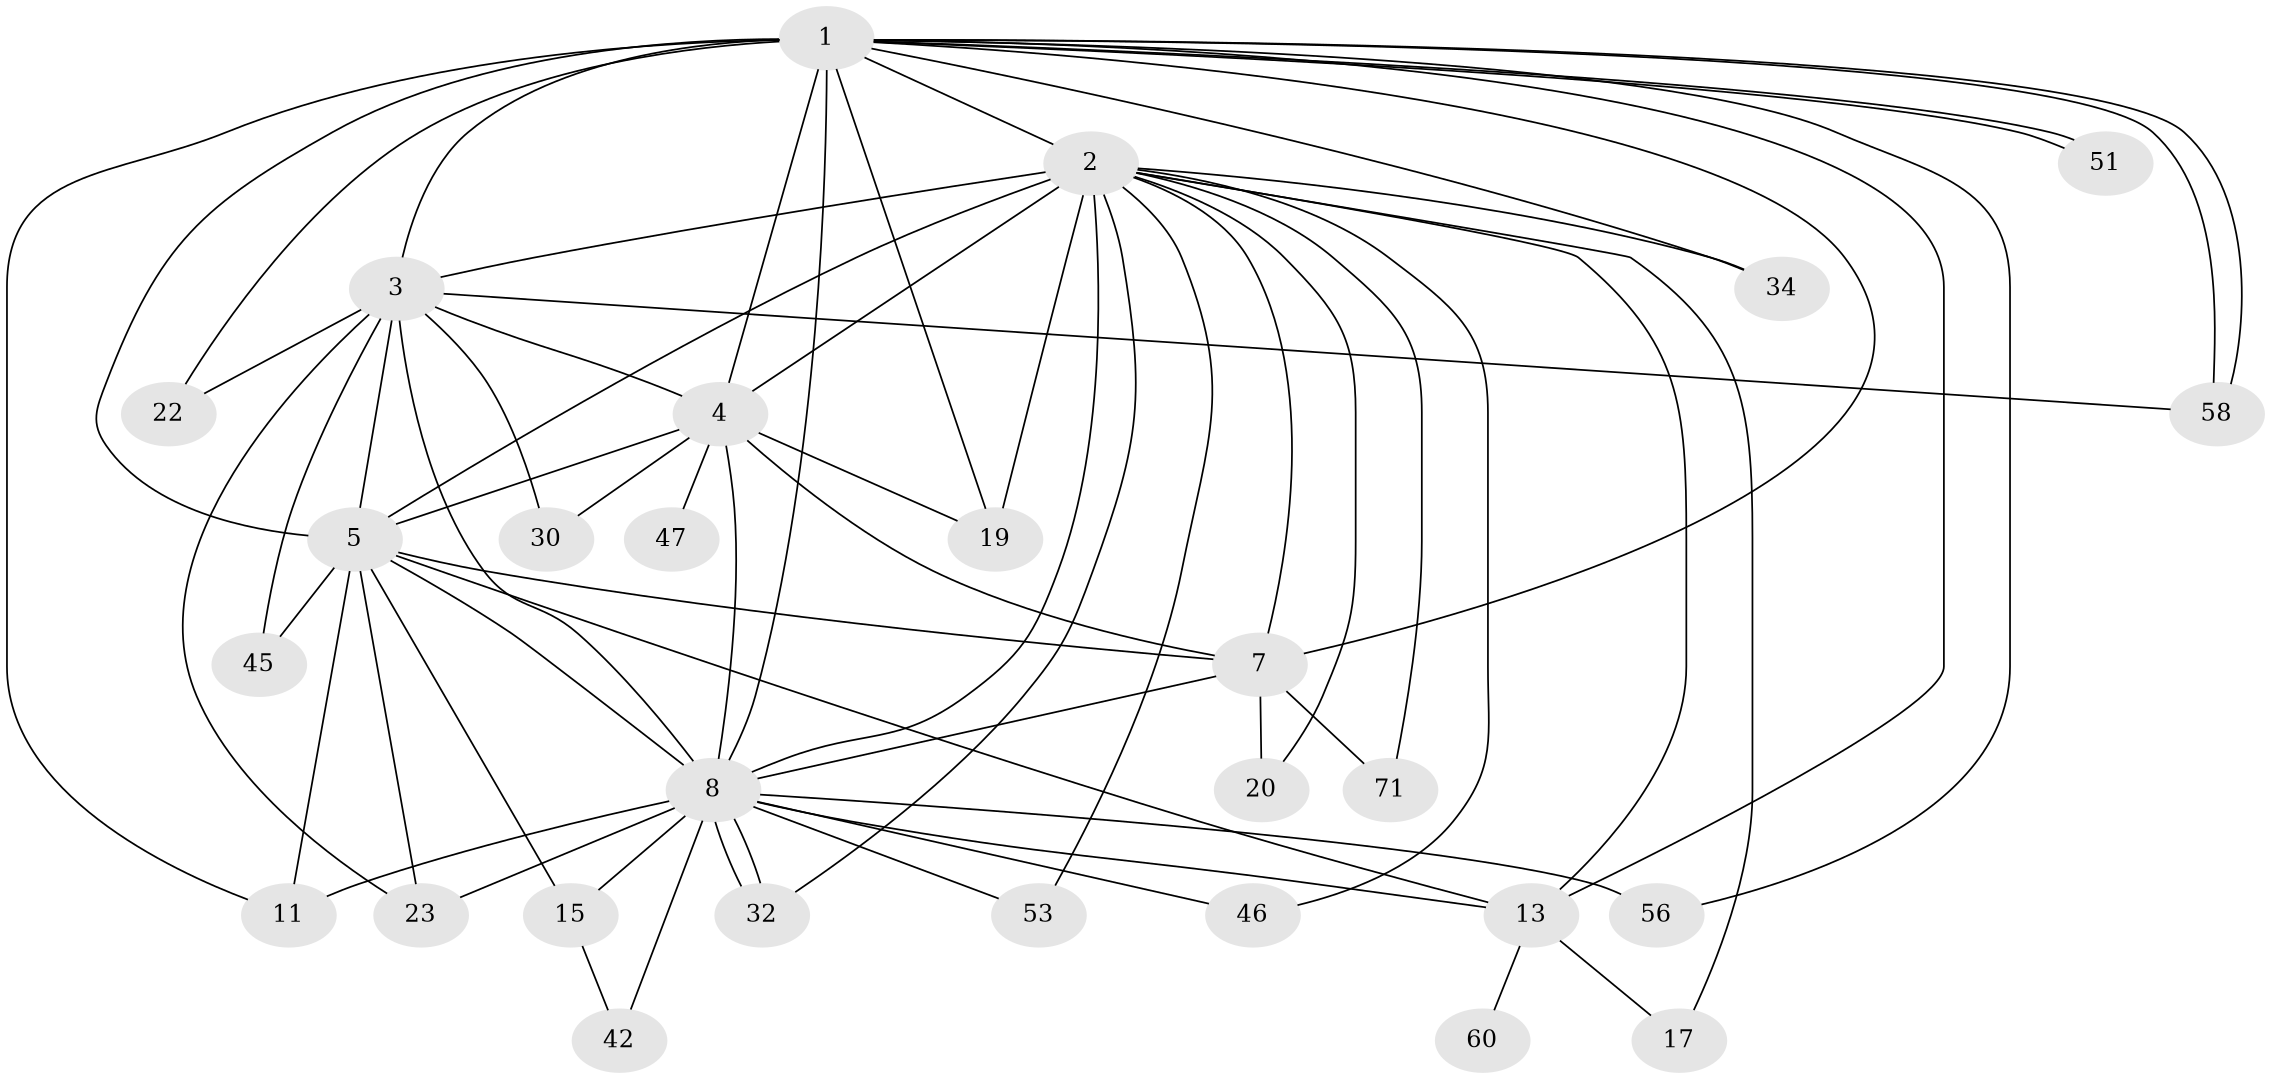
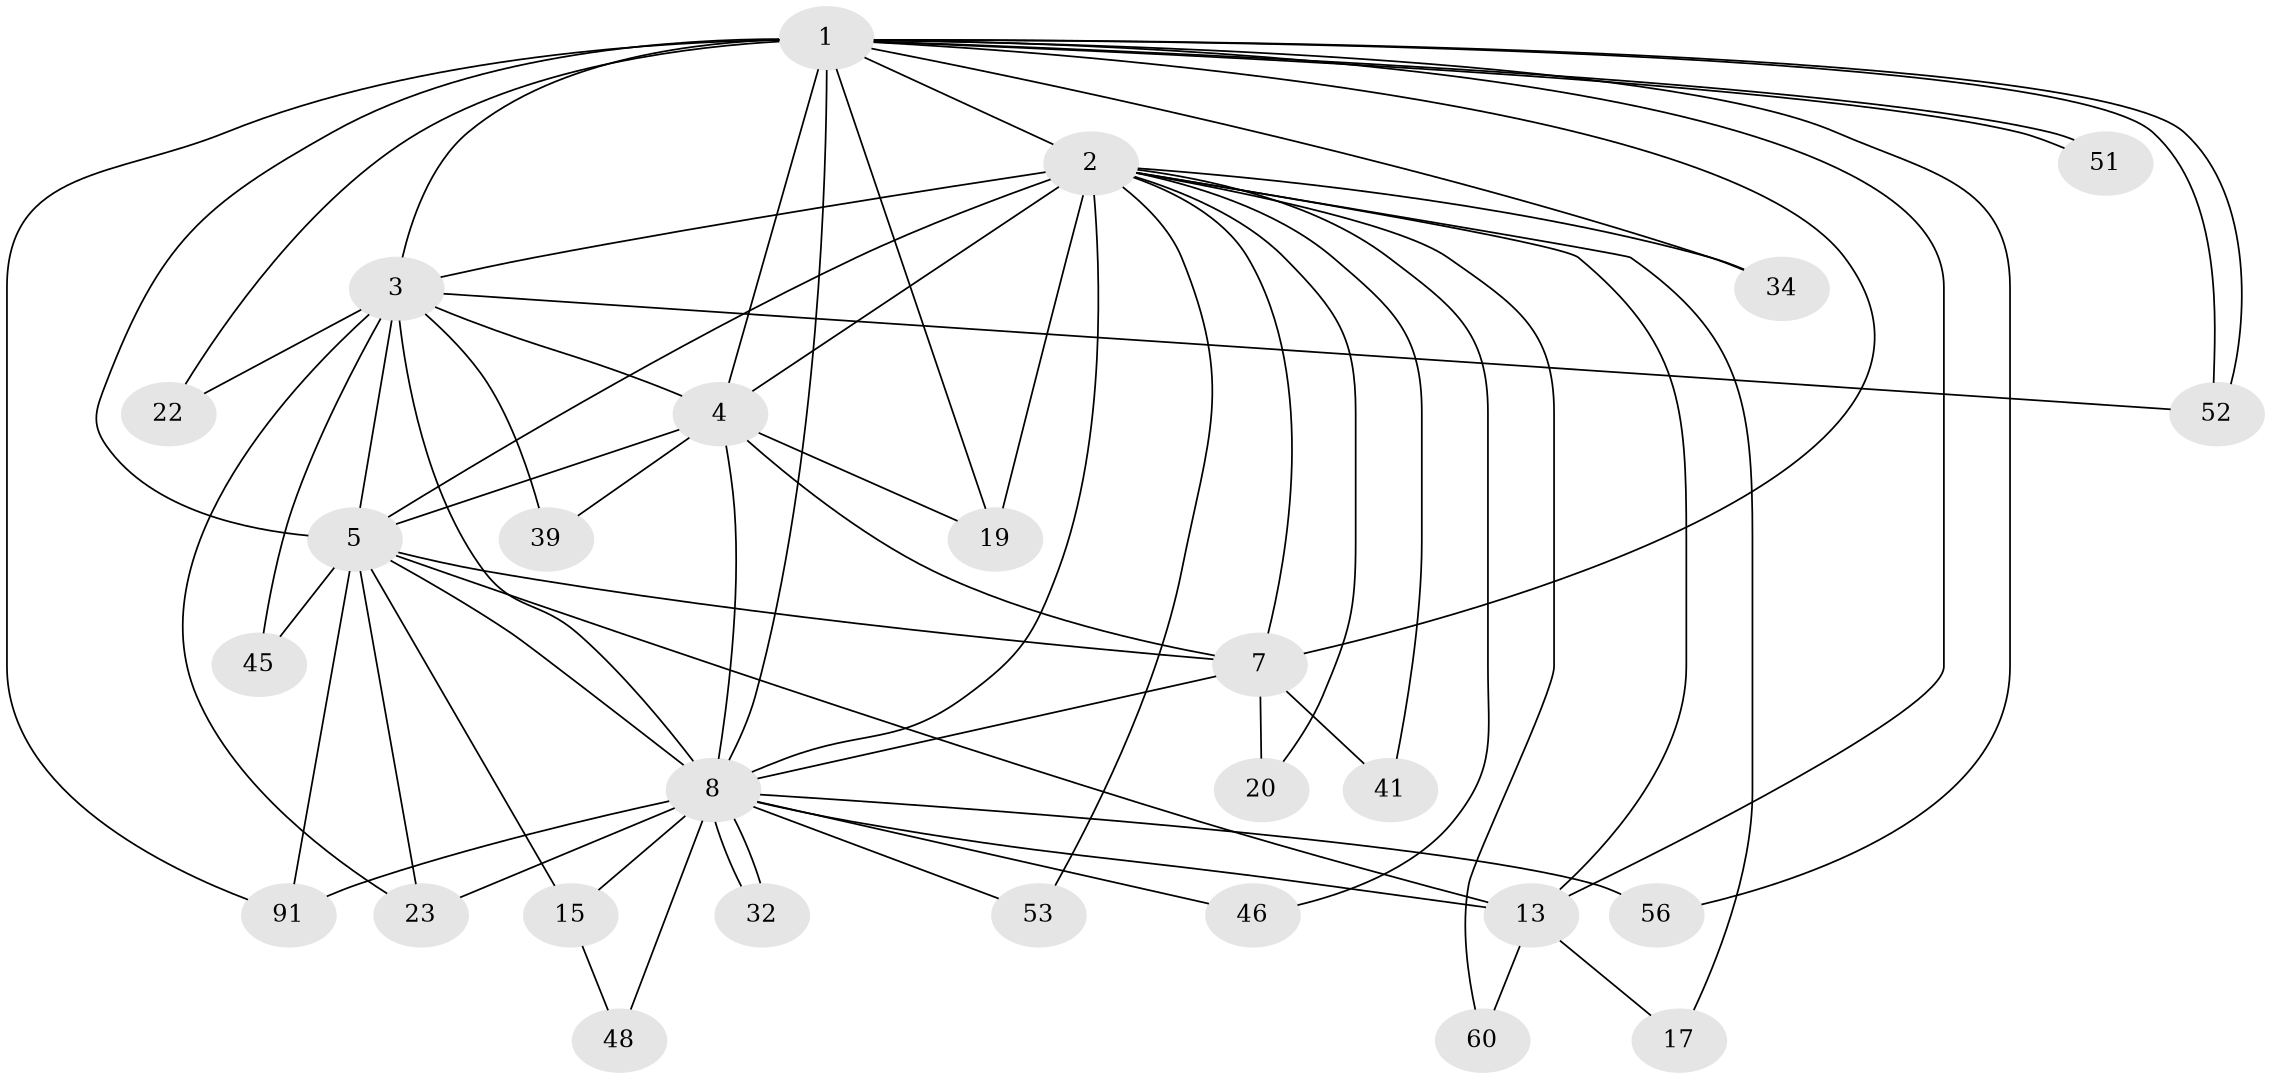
node "58": label "58" -> "52"
node "30": label "30" -> "39"
node "47": removed
edge "2" -- "32": now "2" -- "60"
node "71": label "71" -> "41"
node "11": label "11" -> "91"
node "42": label "42" -> "48"
